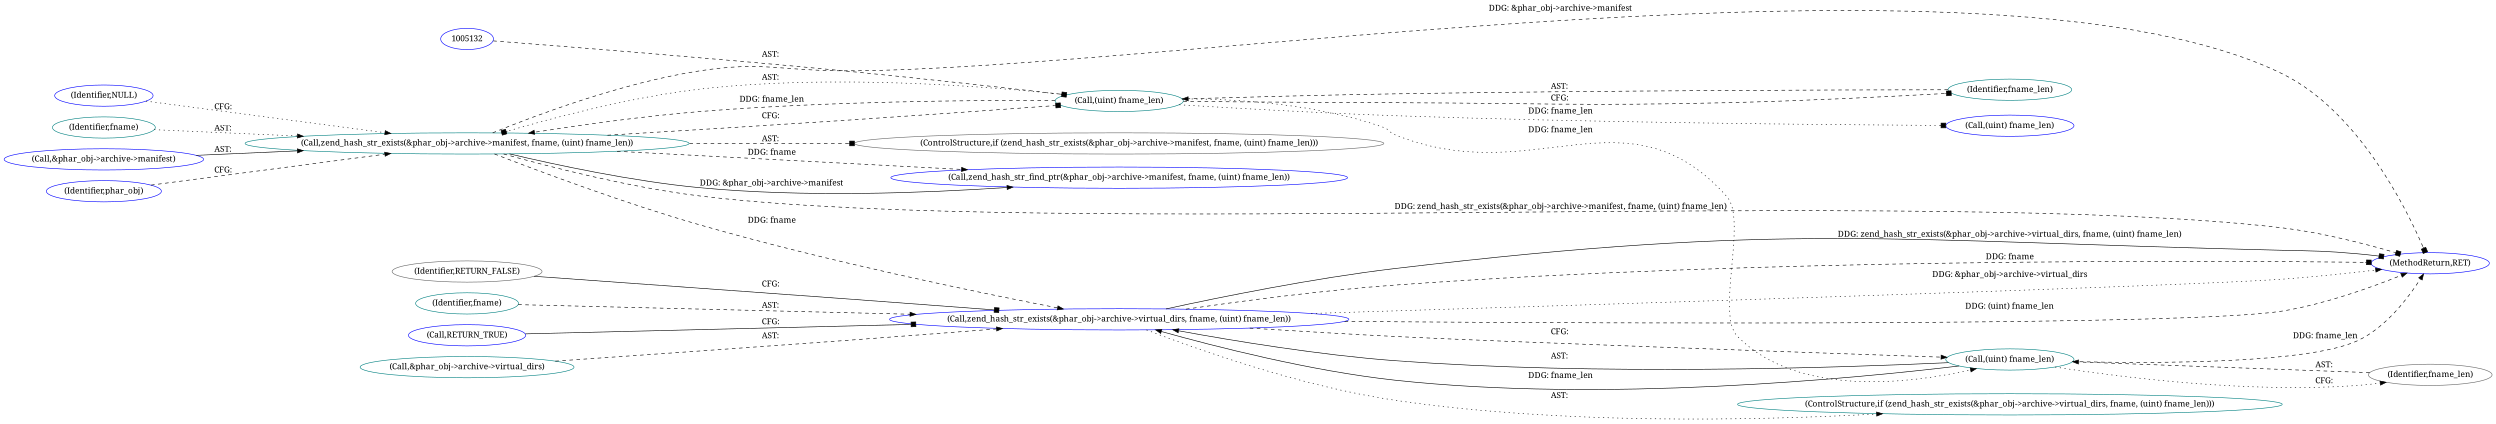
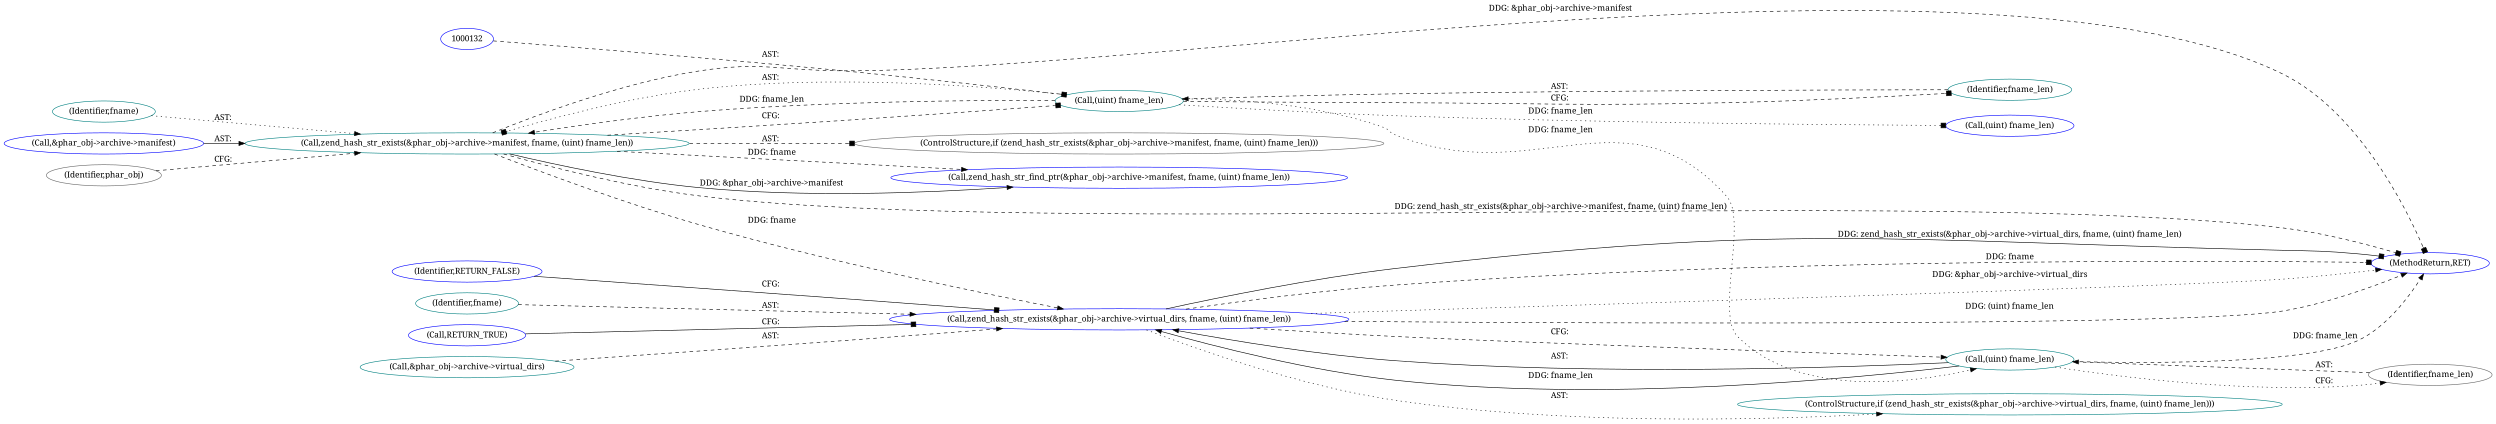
node "1005132": label "1005132" -> "1000132"
node "(Identifier,NULL)": removed
node "(Identifier,phar_obj)": color blue -> gray40
node "(Identifier,RETURN_FALSE)": color gray40 -> blue
